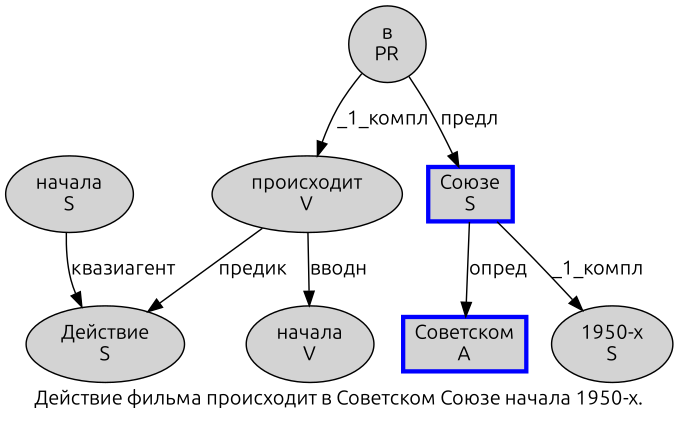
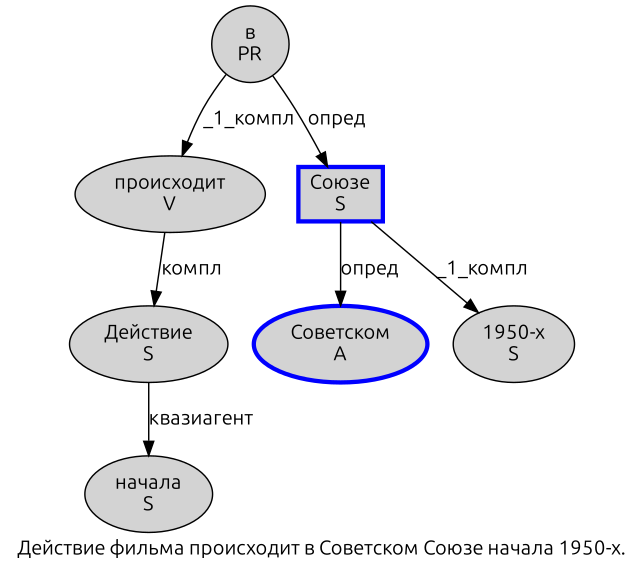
edge "в PR" -> "Союзе S": label "предл" -> "опред"
edge "начала S" -> "Действие S": reversed
edge "происходит V" -> "Действие S": label "предик" -> "компл"
node "начала V": removed
node "Советском A": shape box -> ellipse
